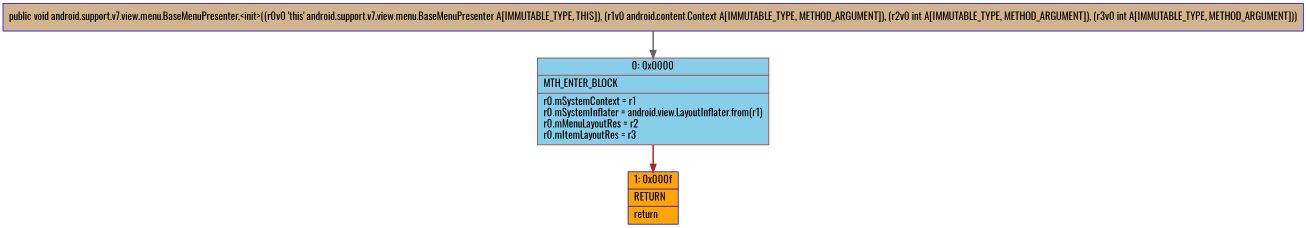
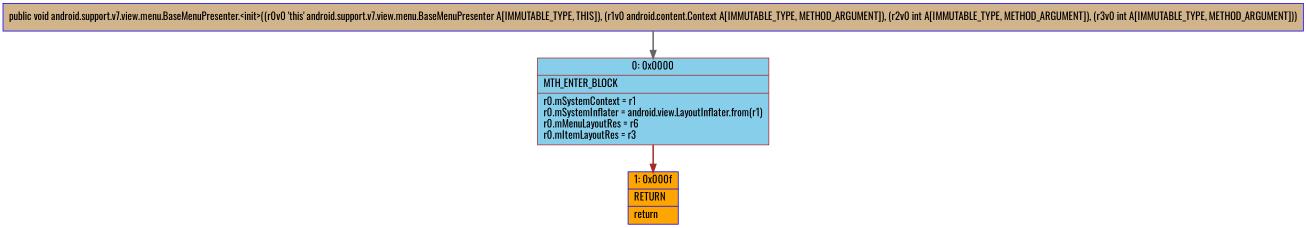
node "0: 0x0000": text "r0.mMenuLayoutRes = r2" -> "r0.mMenuLayoutRes = r6"
